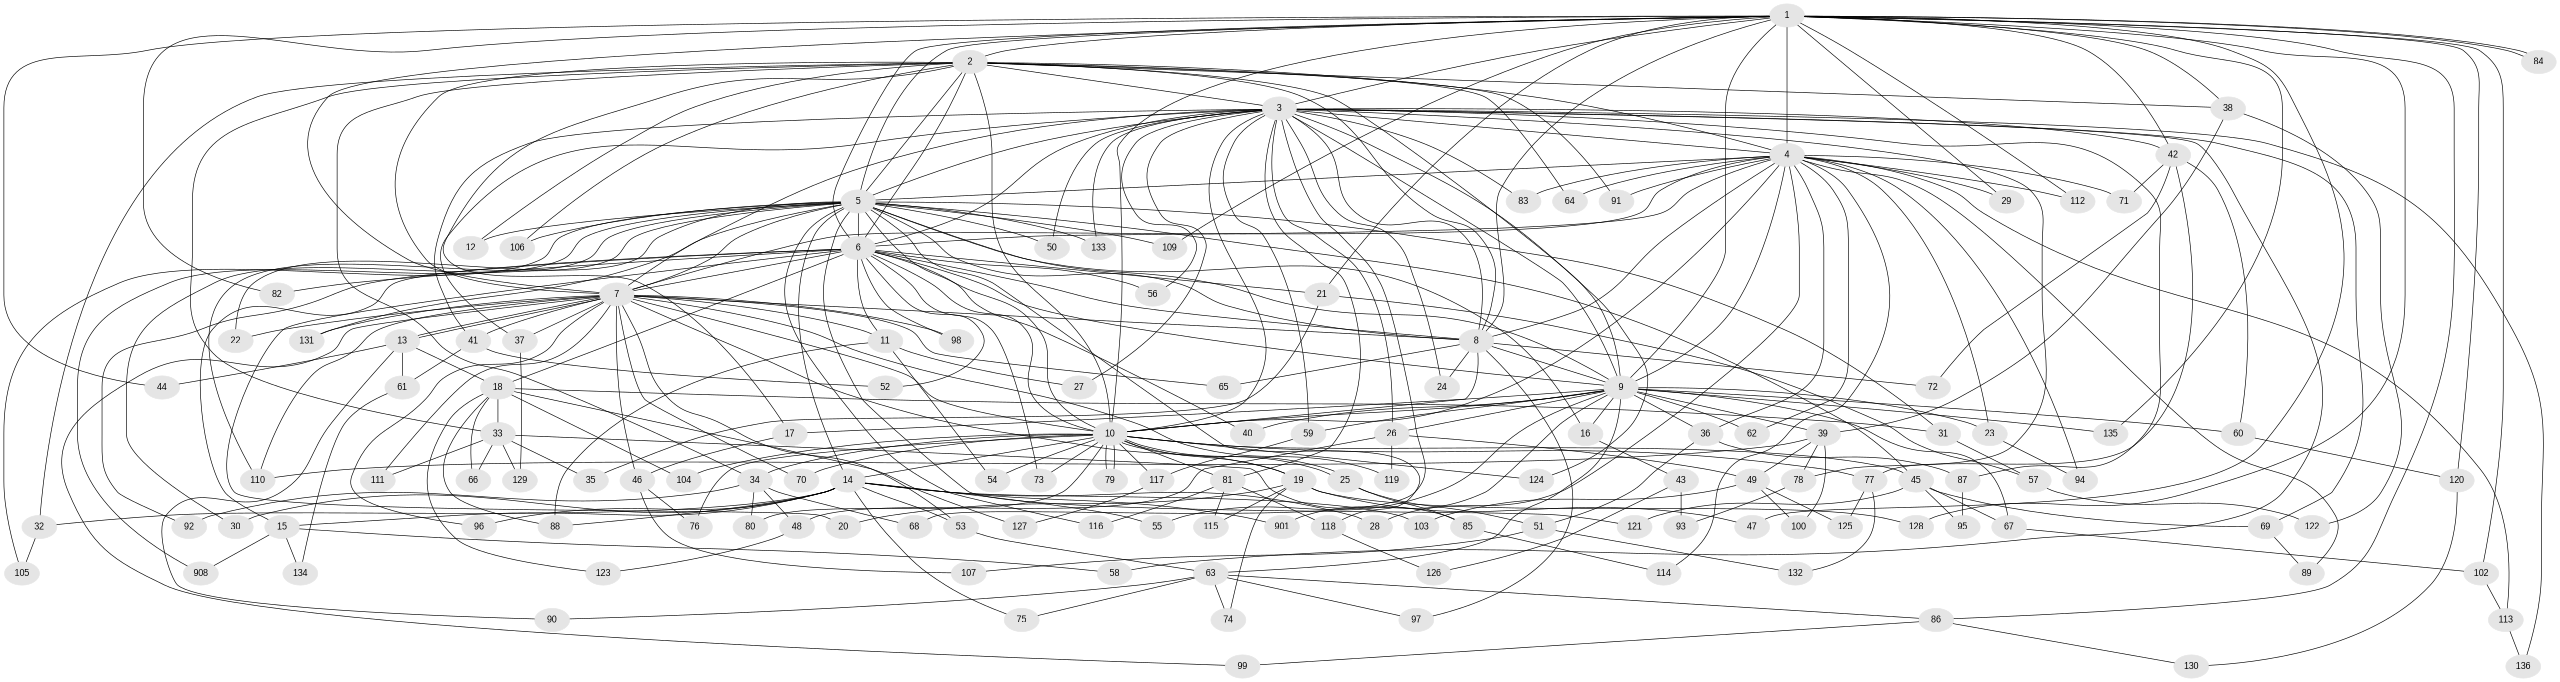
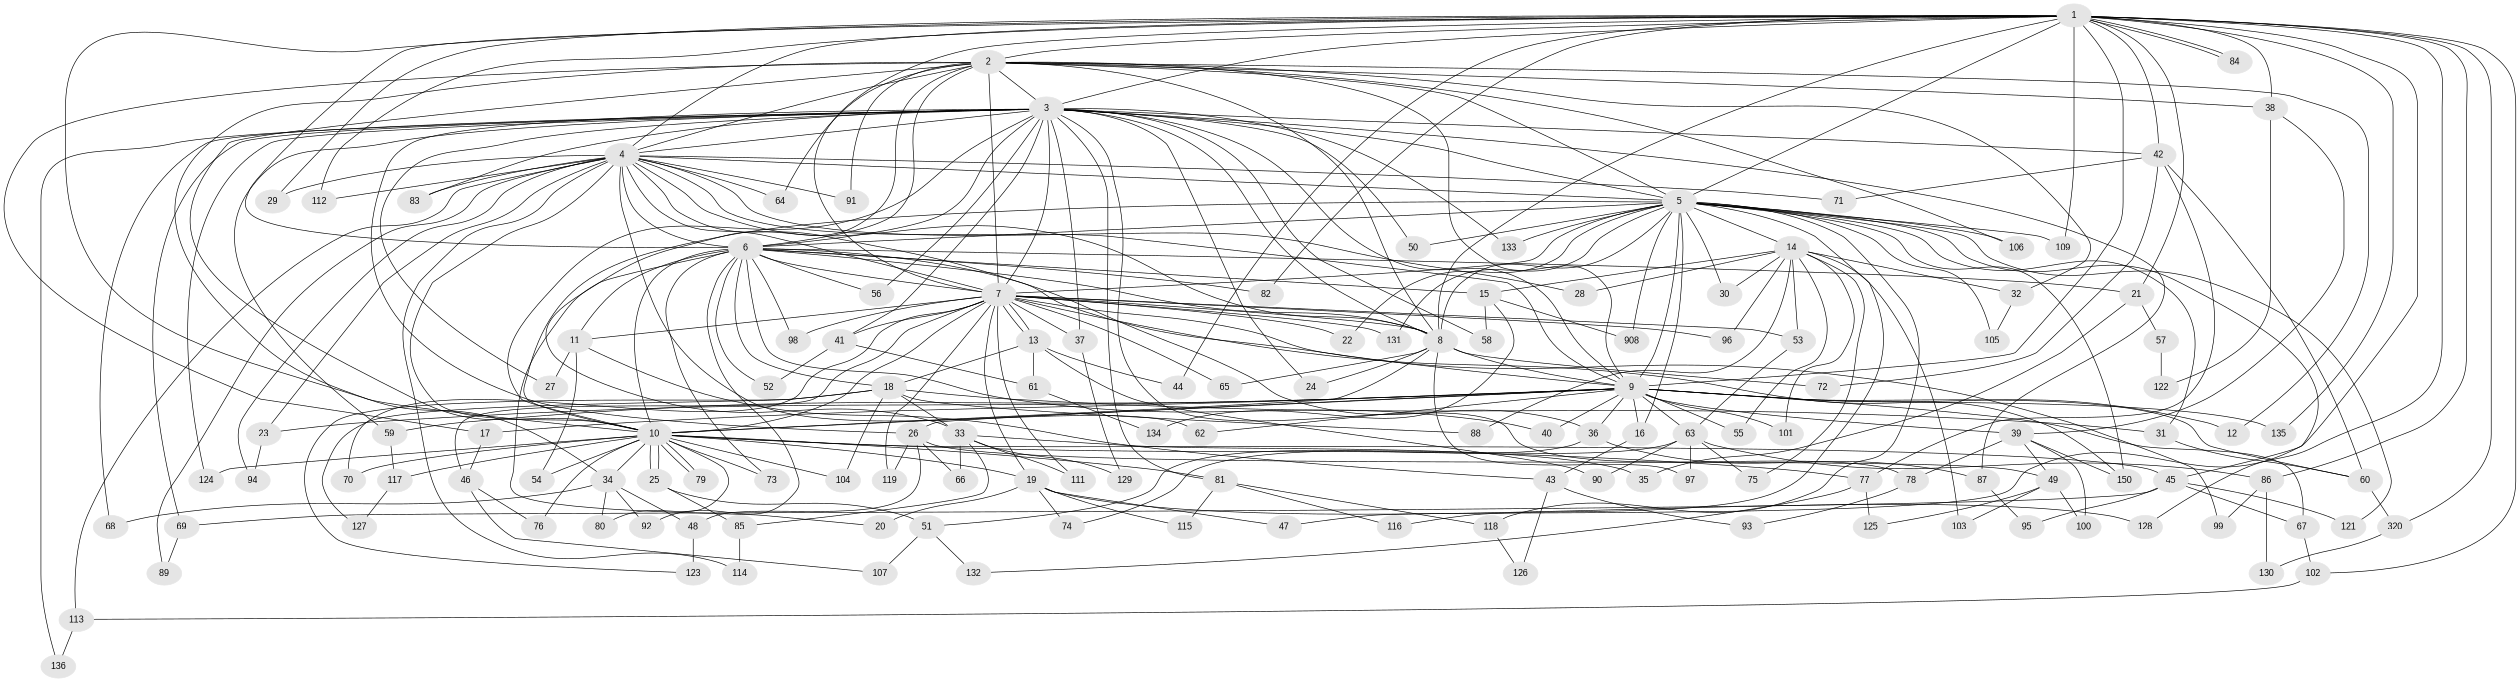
edge "5" -- "12": now "9" -- "12"
edge "11" -- "88": now "11" -- "43"
edge "18" -- "66": now "26" -- "66"
edge "31" -- "57": now "31" -- "60"
edge "10" -- "14": removed
node "110": label "110" -> "150"
node "120": label "120" -> "320"
node "901": label "901" -> "101"
